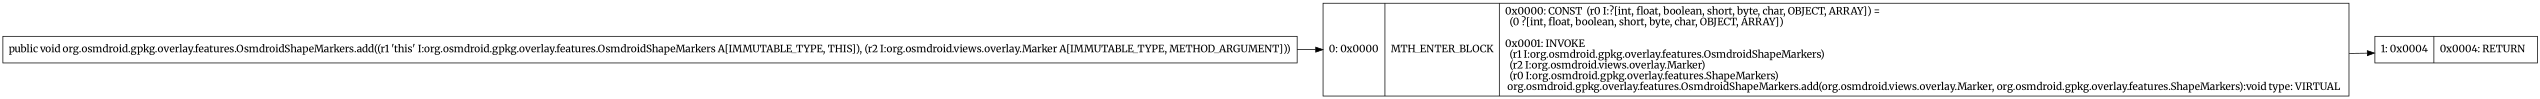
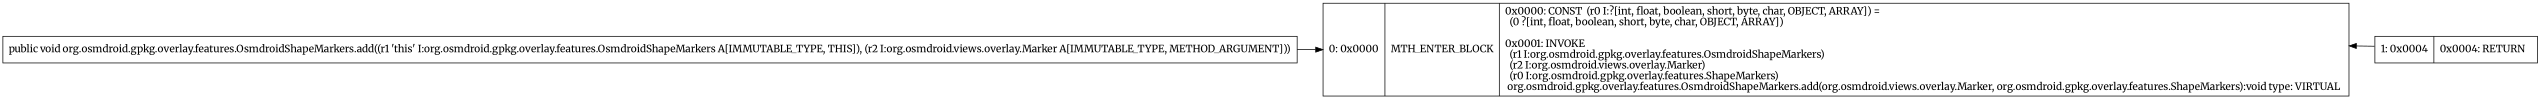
edge "0: 0x0000" -> "1: 0x0004": reversed
